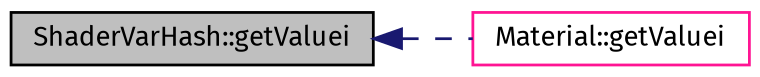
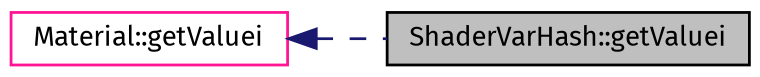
edge "Material::getValuei" -> "ShaderVarHash::getValuei": reversed
